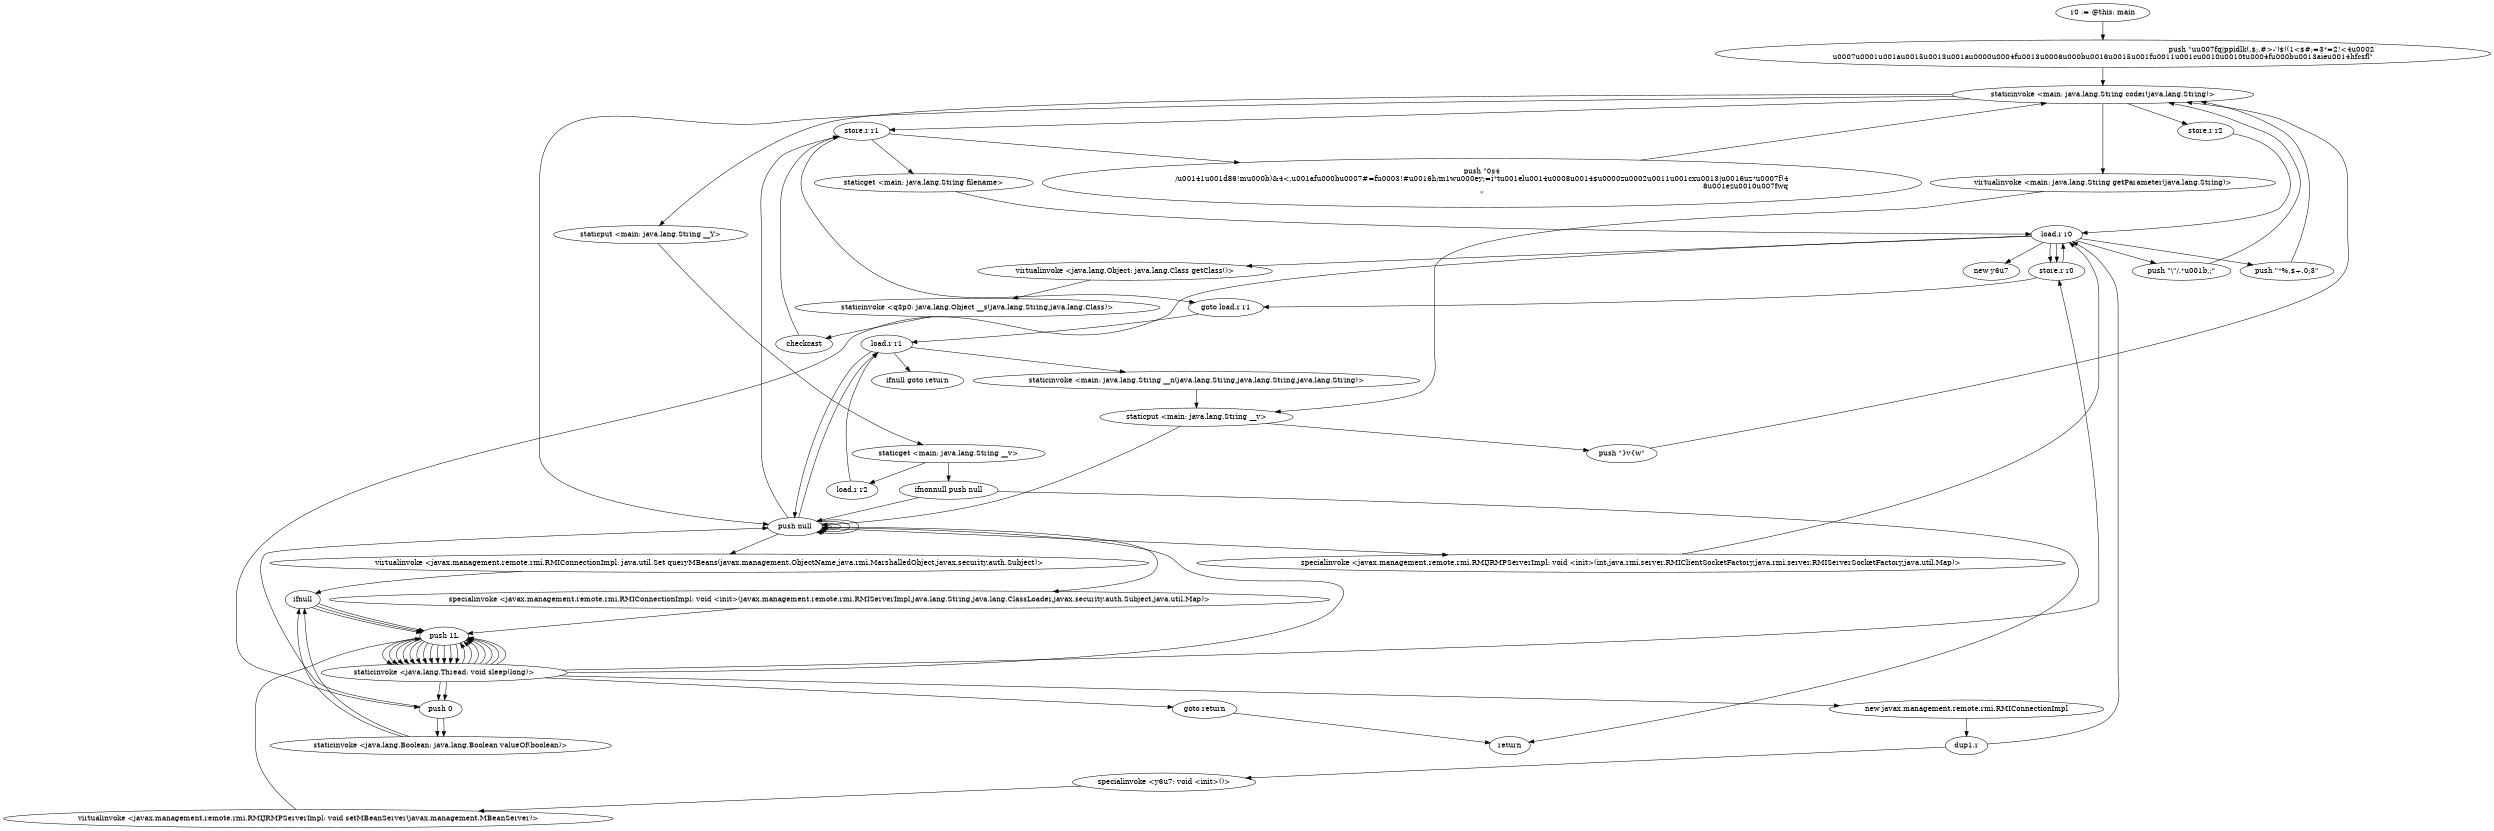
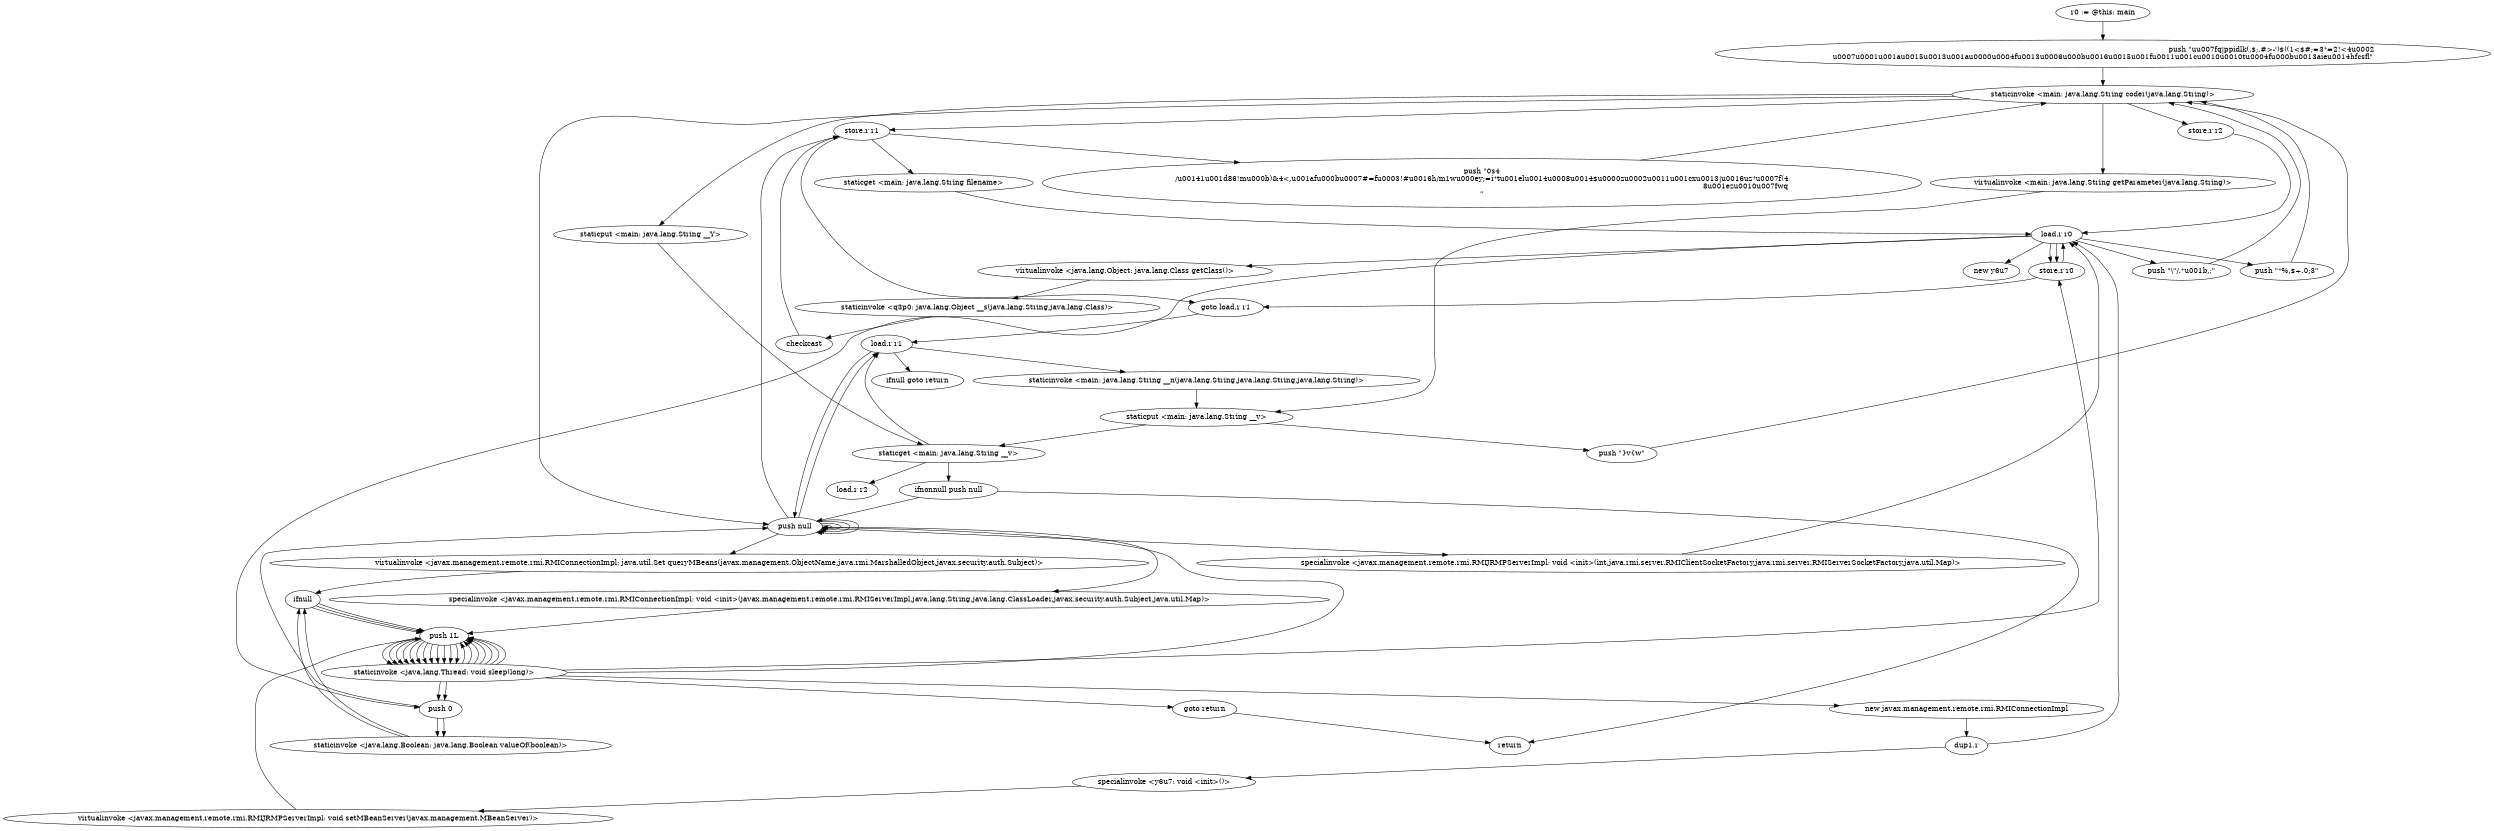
edge "load.r r2" -> "load.r r1": now "staticget <main: java.lang.String __v>" -> "load.r r1"
edge "staticput <main: java.lang.String __v>" -> "push null": now "staticput <main: java.lang.String __v>" -> "staticget <main: java.lang.String __v>"
